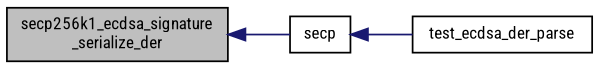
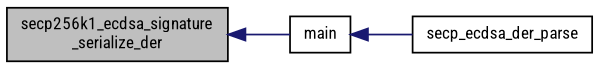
node "secp": label "secp" -> "main"
node "test_ecdsa_der_parse": label "test_ecdsa_der_parse" -> "secp_ecdsa_der_parse"
